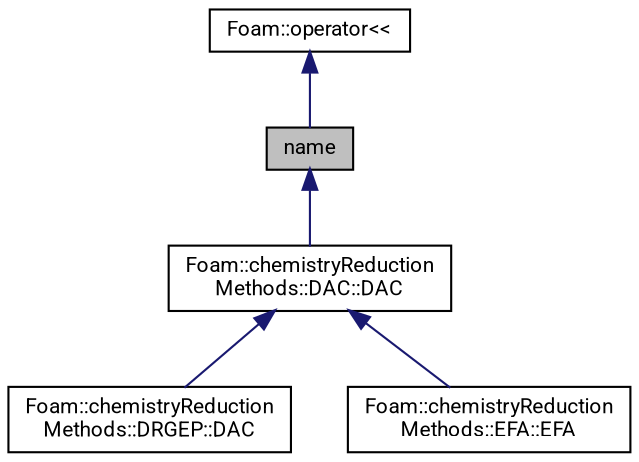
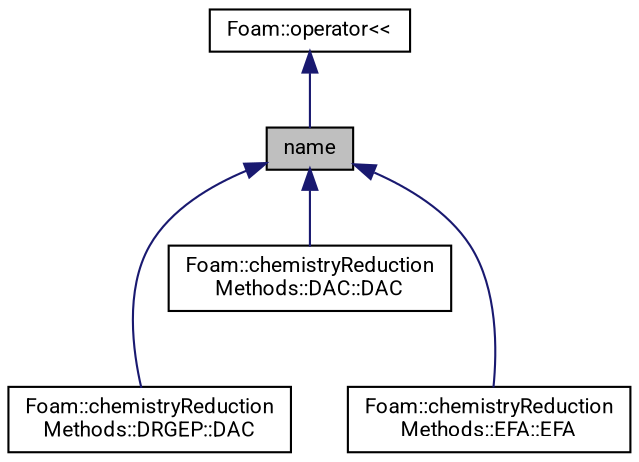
edge "Foam::chemistryReduction Methods::DRGEP::DAC" -> "Foam::chemistryReduction Methods::DAC::DAC": now "Foam::chemistryReduction Methods::DRGEP::DAC" -> "name"
edge "Foam::chemistryReduction Methods::EFA::EFA" -> "Foam::chemistryReduction Methods::DAC::DAC": now "Foam::chemistryReduction Methods::EFA::EFA" -> "name"
